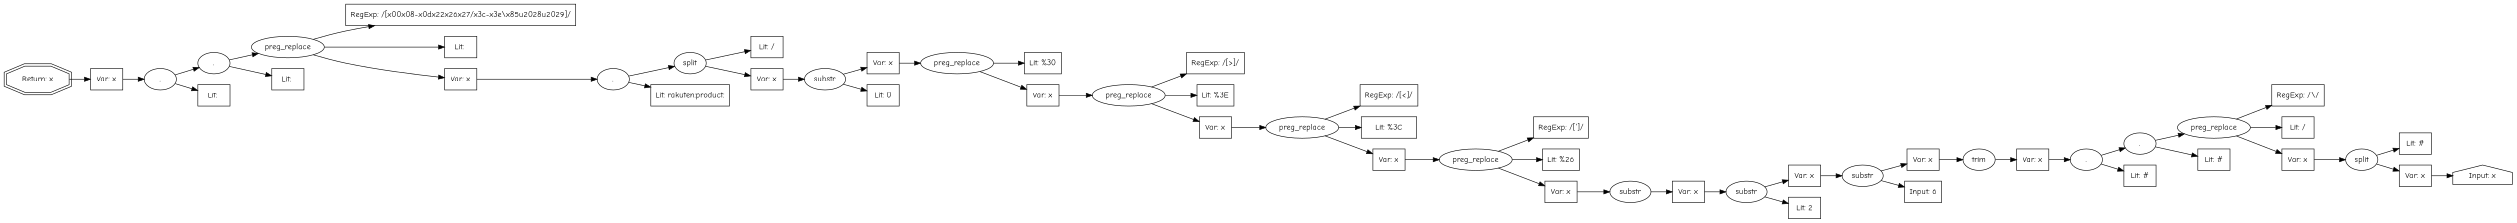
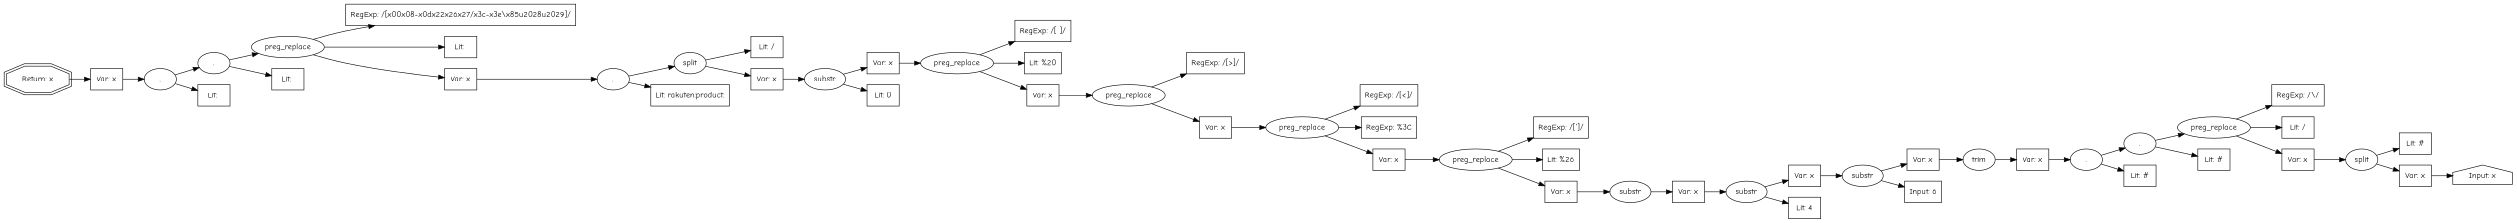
node "RegExp: /[ ]/": added
node "Lit: %30": label "Lit: %30" -> "Lit: %20"
node "Lit: %3E": removed
node "Lit: %3C": label "Lit: %3C" -> "RegExp: %3C"
node "Lit: 2": label "Lit: 2" -> "Lit: 4"
